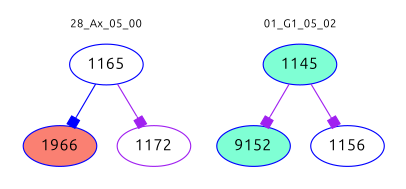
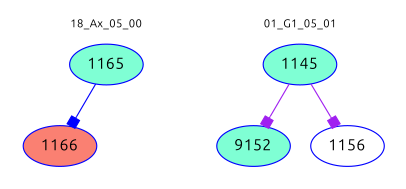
cluster "28_Ax_05_00": label "28_Ax_05_00" -> "18_Ax_05_00"
cluster "01_G1_05_02": label "01_G1_05_02" -> "01_G1_05_01"
node "1165": fillcolor white -> aquamarine
node "1966": label "1966" -> "1166"
node "1172": removed
